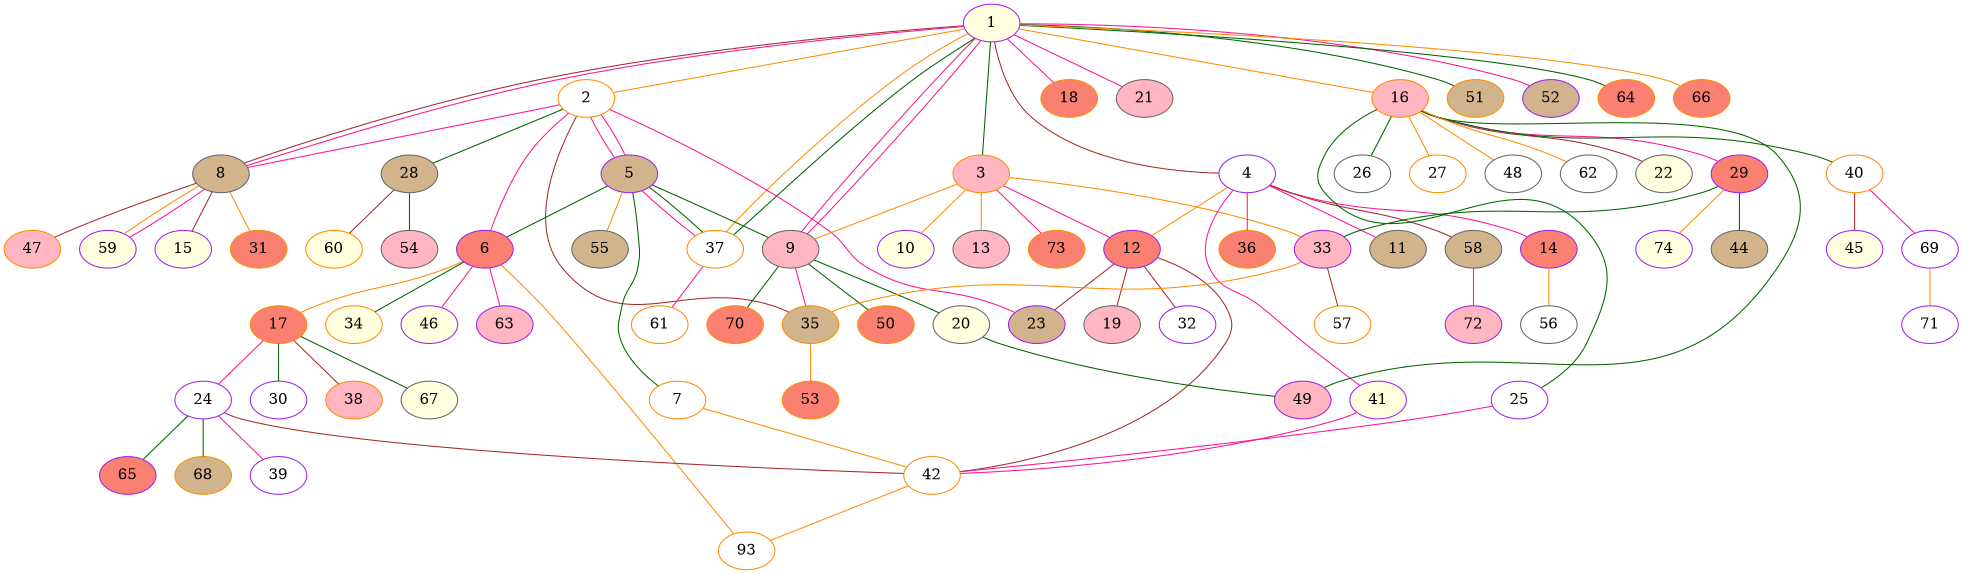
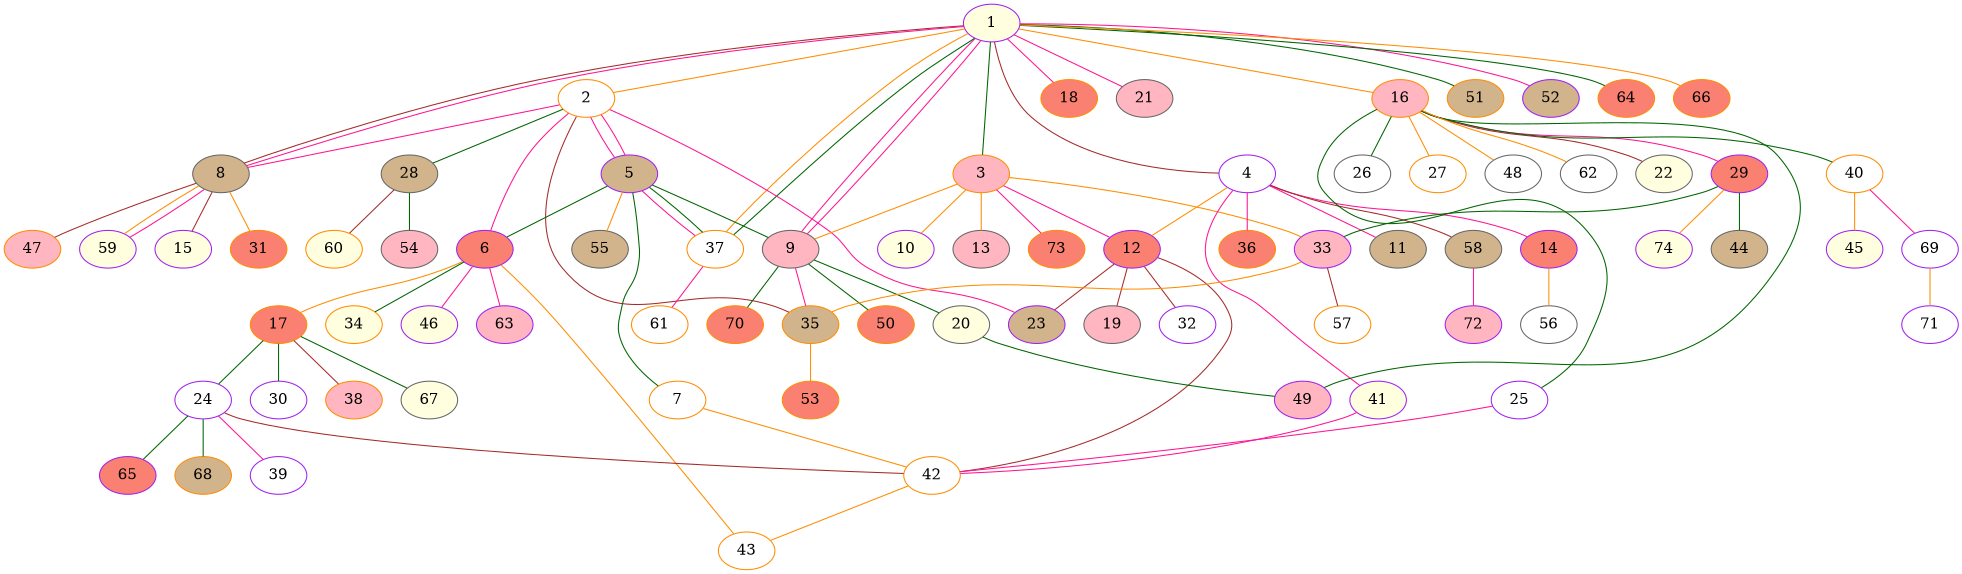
edge "40" -- "45": color brown -> darkorange
edge "17" -- "24": color deeppink -> darkgreen
node "93": label "93" -> "43"
